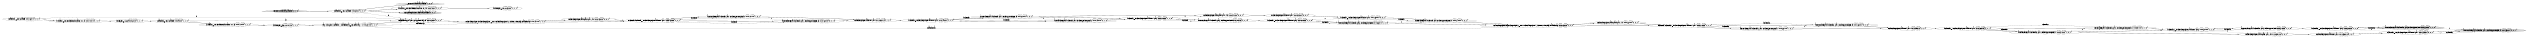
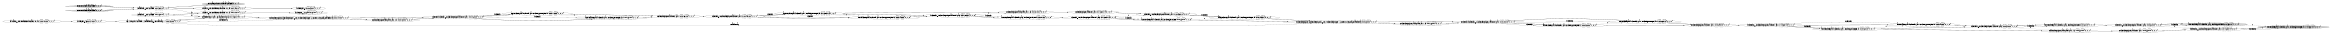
edge "SmallFile f0 = new SmallFile()@@@3@@@['1', '1', '1']" -> "testInsertWithPartialSmallFiles['1', '0', '0']": reversed
node "SmallFile f2 = new SmallFile()@@@9@@@['1', '1', '1']": removed
node "f2.sizeBytes = 56@@@11@@@['1', '1', '1']": shape diamond -> ellipse
